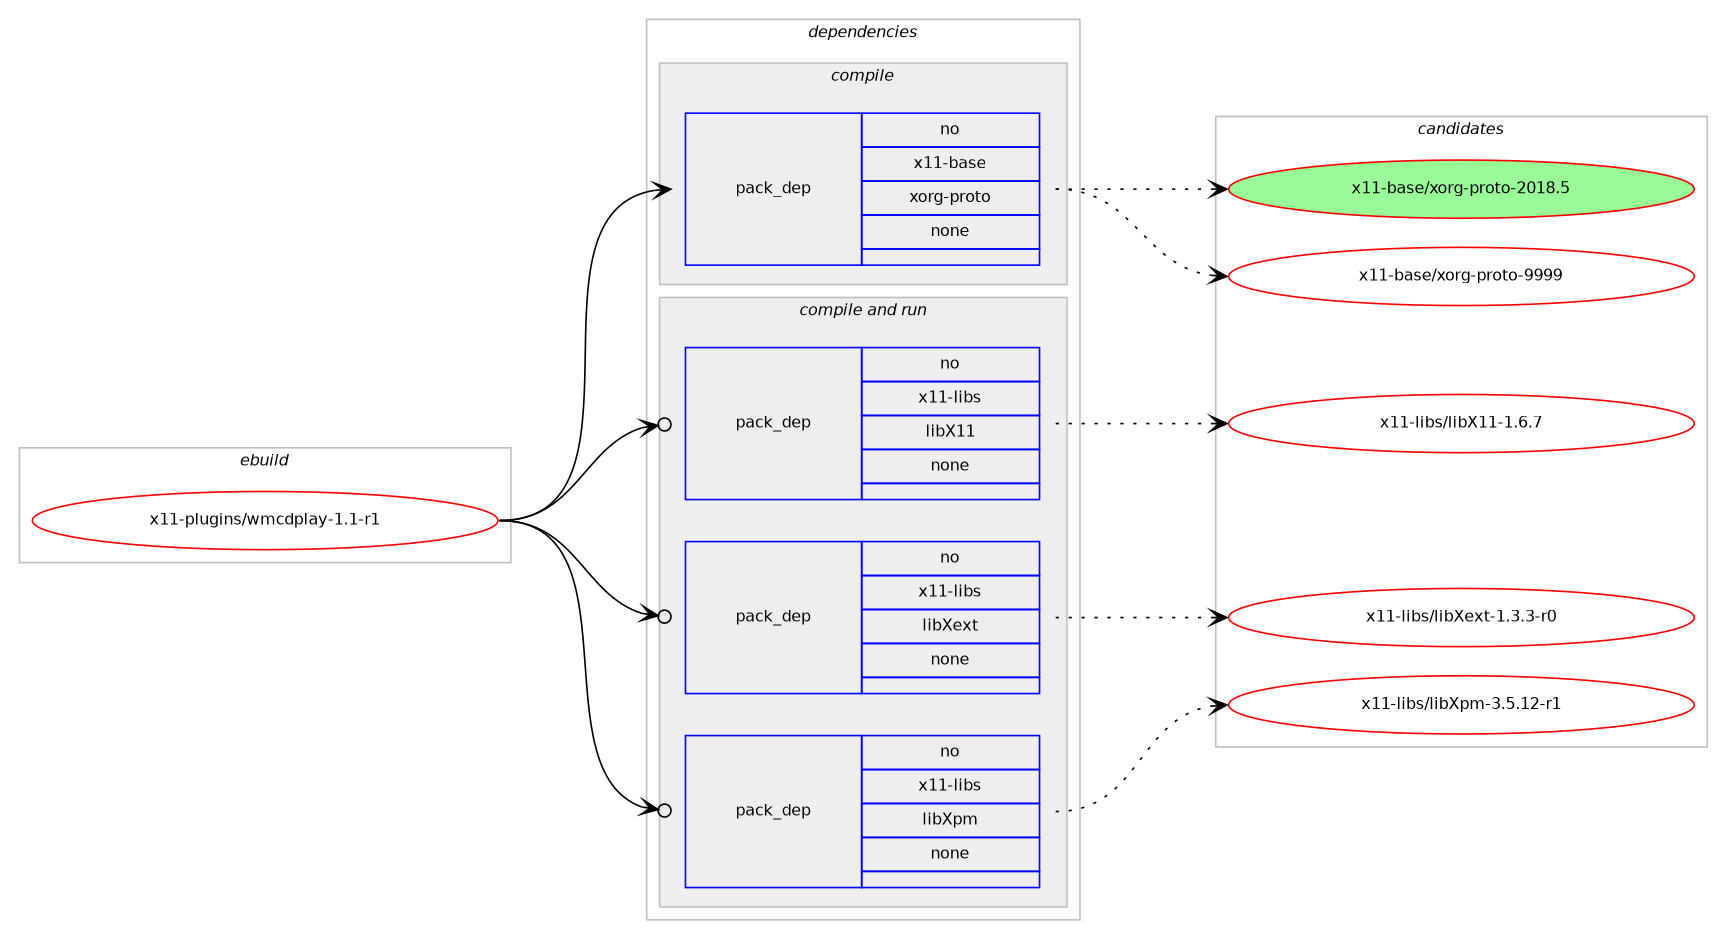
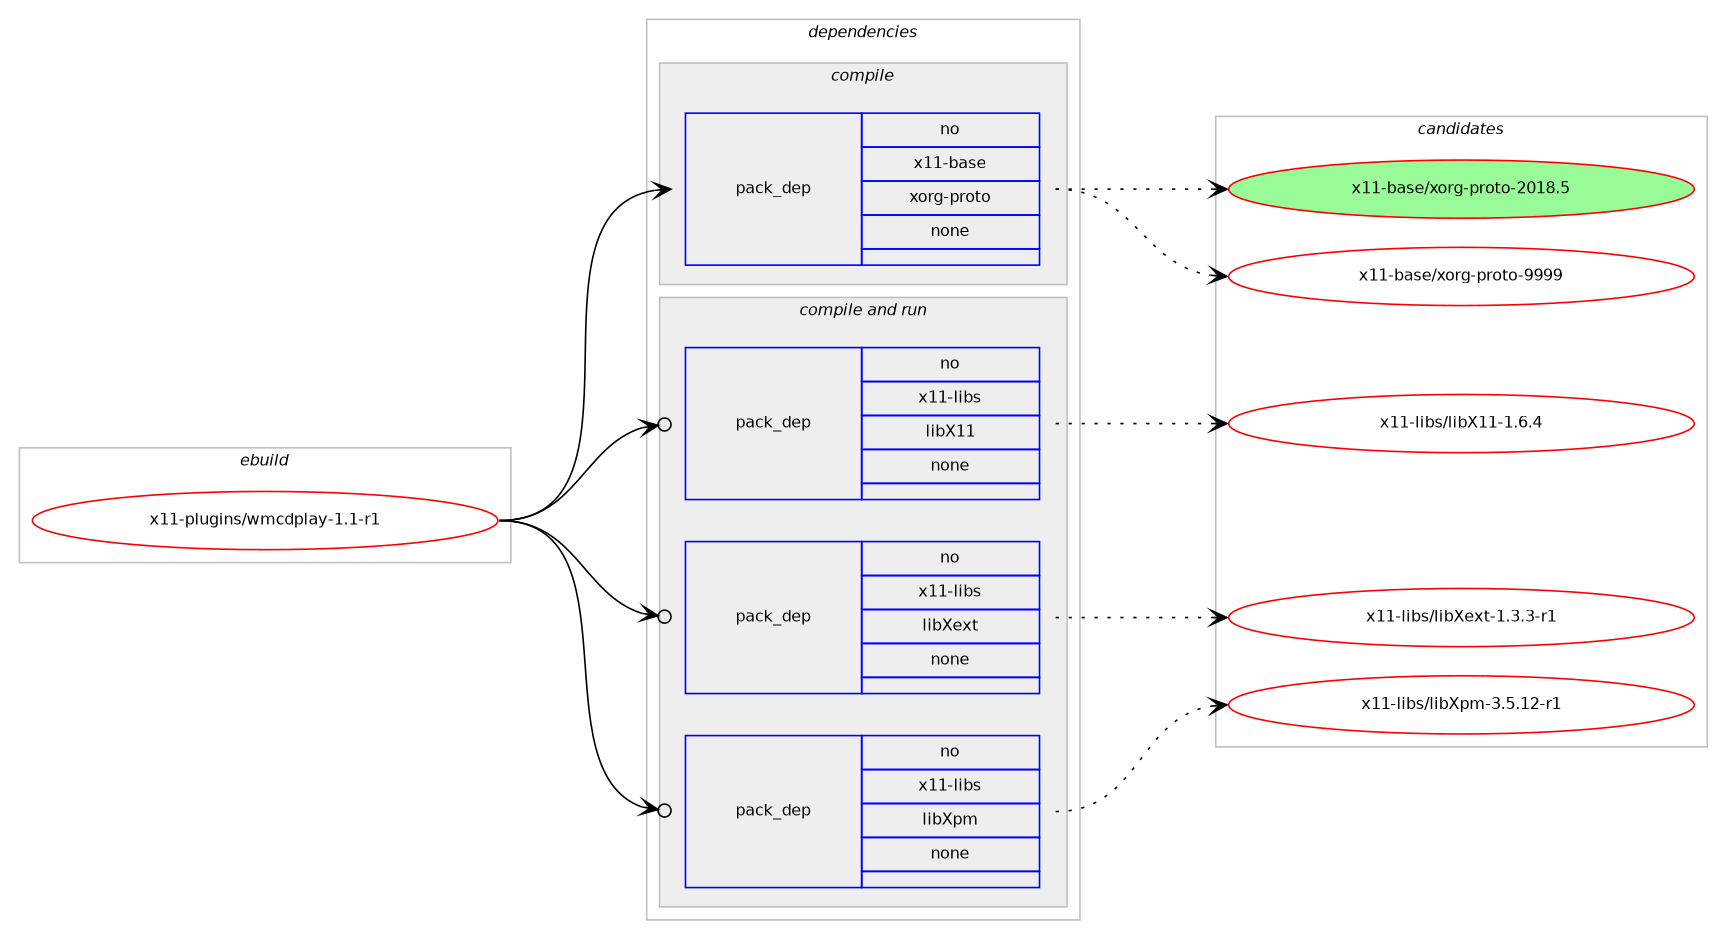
node "x11-libs/libX11-1.6.7": label "x11-libs/libX11-1.6.7" -> "x11-libs/libX11-1.6.4"
node "x11-libs/libXext-1.3.3-r0": label "x11-libs/libXext-1.3.3-r0" -> "x11-libs/libXext-1.3.3-r1"
